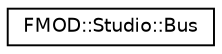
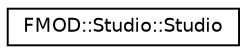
node "FMOD::Studio::Bus": label "FMOD::Studio::Bus" -> "FMOD::Studio::Studio"
